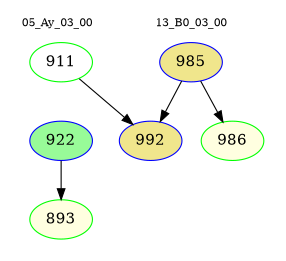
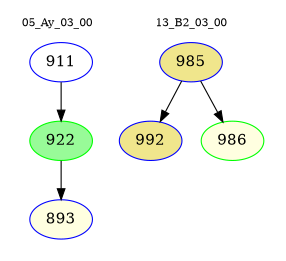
cluster "13_B0_03_00": label "13_B0_03_00" -> "13_B2_03_00"
node "911": color green -> blue
edge "911" -> "992": now "911" -> "922"
node "922": color blue -> green
node "893": color green -> blue
